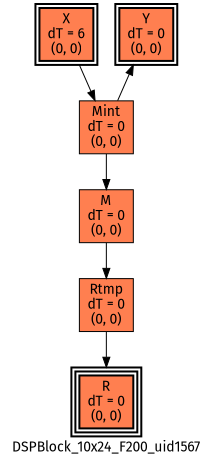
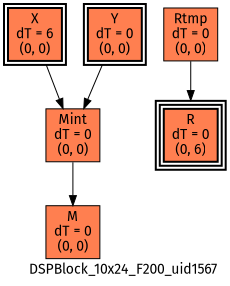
edge "Mint dT = 0 (0, 0)" -> "Y dT = 0 (0, 0)": reversed
edge "M dT = 0 (0, 0)" -> "Rtmp dT = 0 (0, 0)": removed
node "R dT = 0 (0, 0)": label "R dT = 0 (0, 0)" -> "R dT = 0 (0, 6)"
